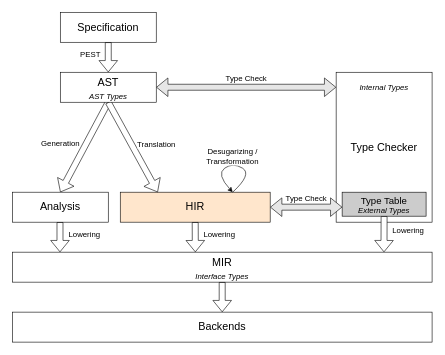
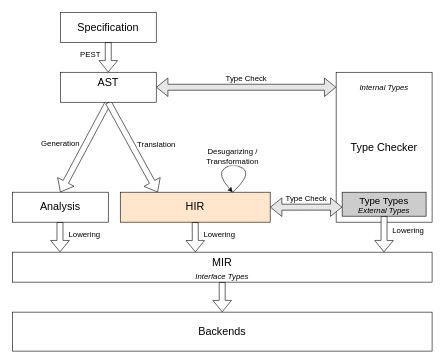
node "AST Types": removed
node "Type Table": label "Type Table" -> "Type Types"
node "Backends": size 420x30 -> 420x39
